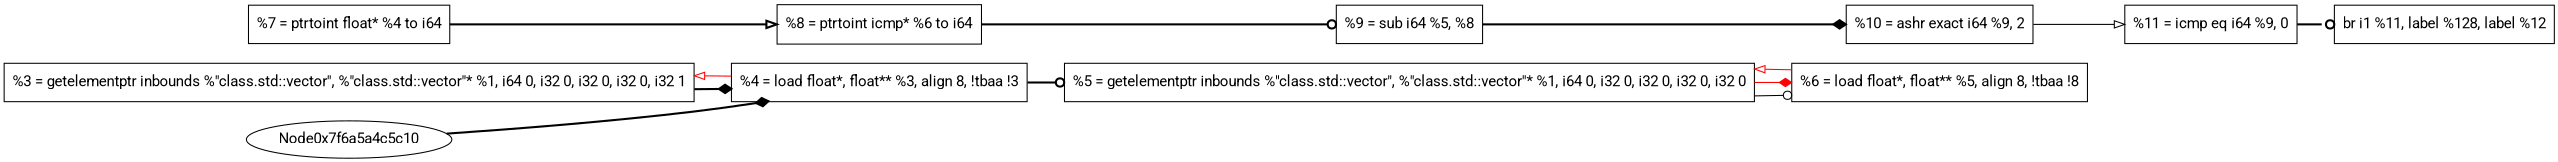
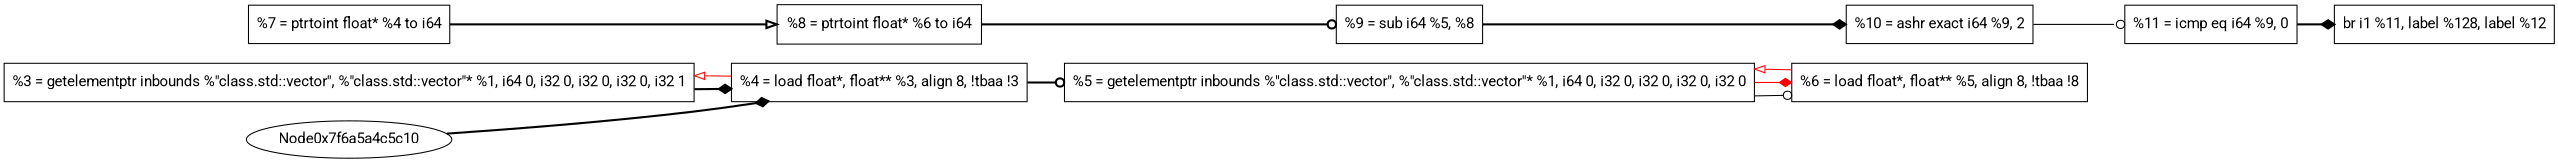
node "%8 = ptrtoint icmp* %6 to i64": label "%8 = ptrtoint icmp* %6 to i64" -> "%8 = ptrtoint float* %6 to i64"
edge "%10 = ashr exact i64 %9, 2" -> "%11 = icmp eq i64 %9, 0": arrowhead onormal -> odot
edge "%11 = icmp eq i64 %9, 0" -> "br i1 %11, label %128, label %12": arrowhead odot -> diamond
